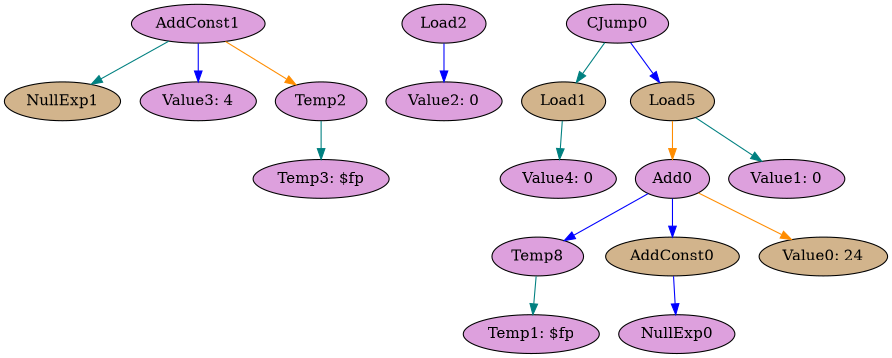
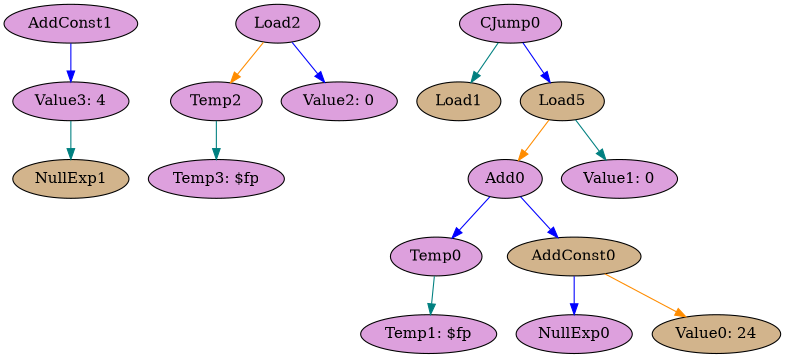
edge "AddConst1" -> "NullExp1": now "Value3: 4" -> "NullExp1"
edge "AddConst1" -> "Temp2": now "Load2" -> "Temp2"
node "Value4: 0": removed
edge "Add0" -> "Value0: 24": now "AddConst0" -> "Value0: 24"
node "Temp8": label "Temp8" -> "Temp0"
